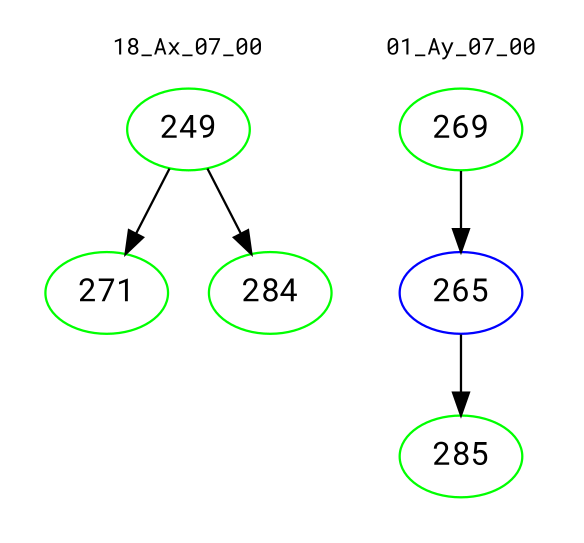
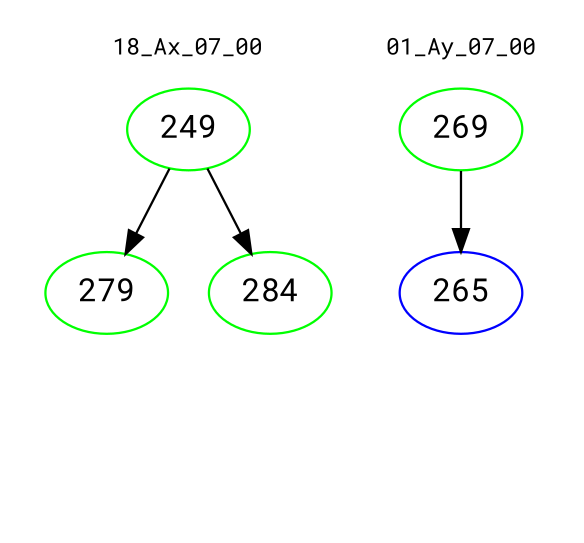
node "271": label "271" -> "279"
node "285": removed
